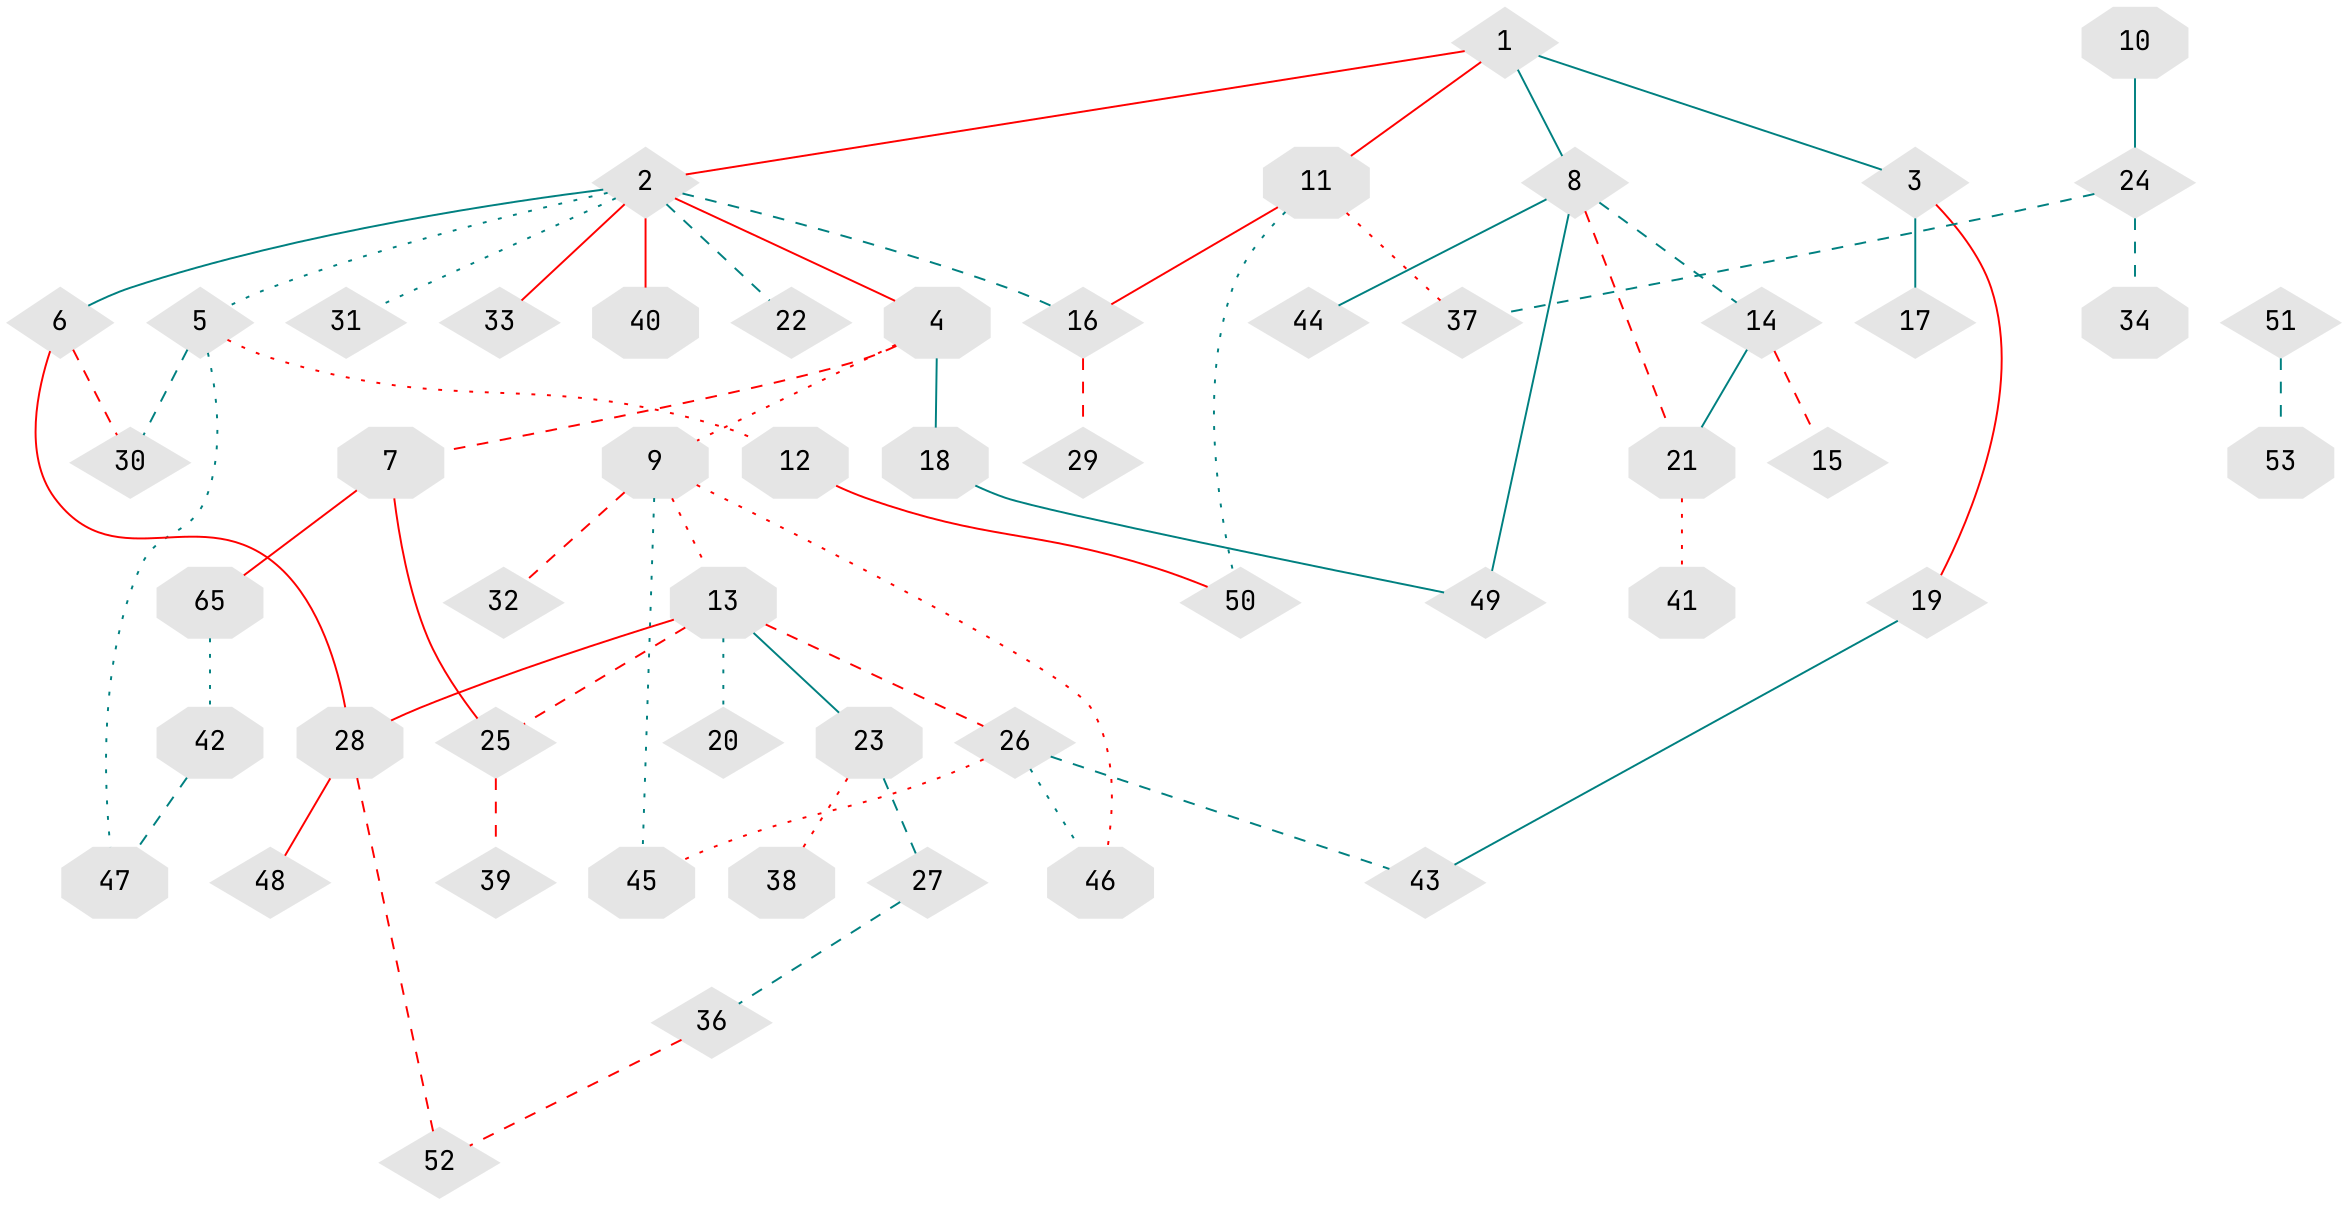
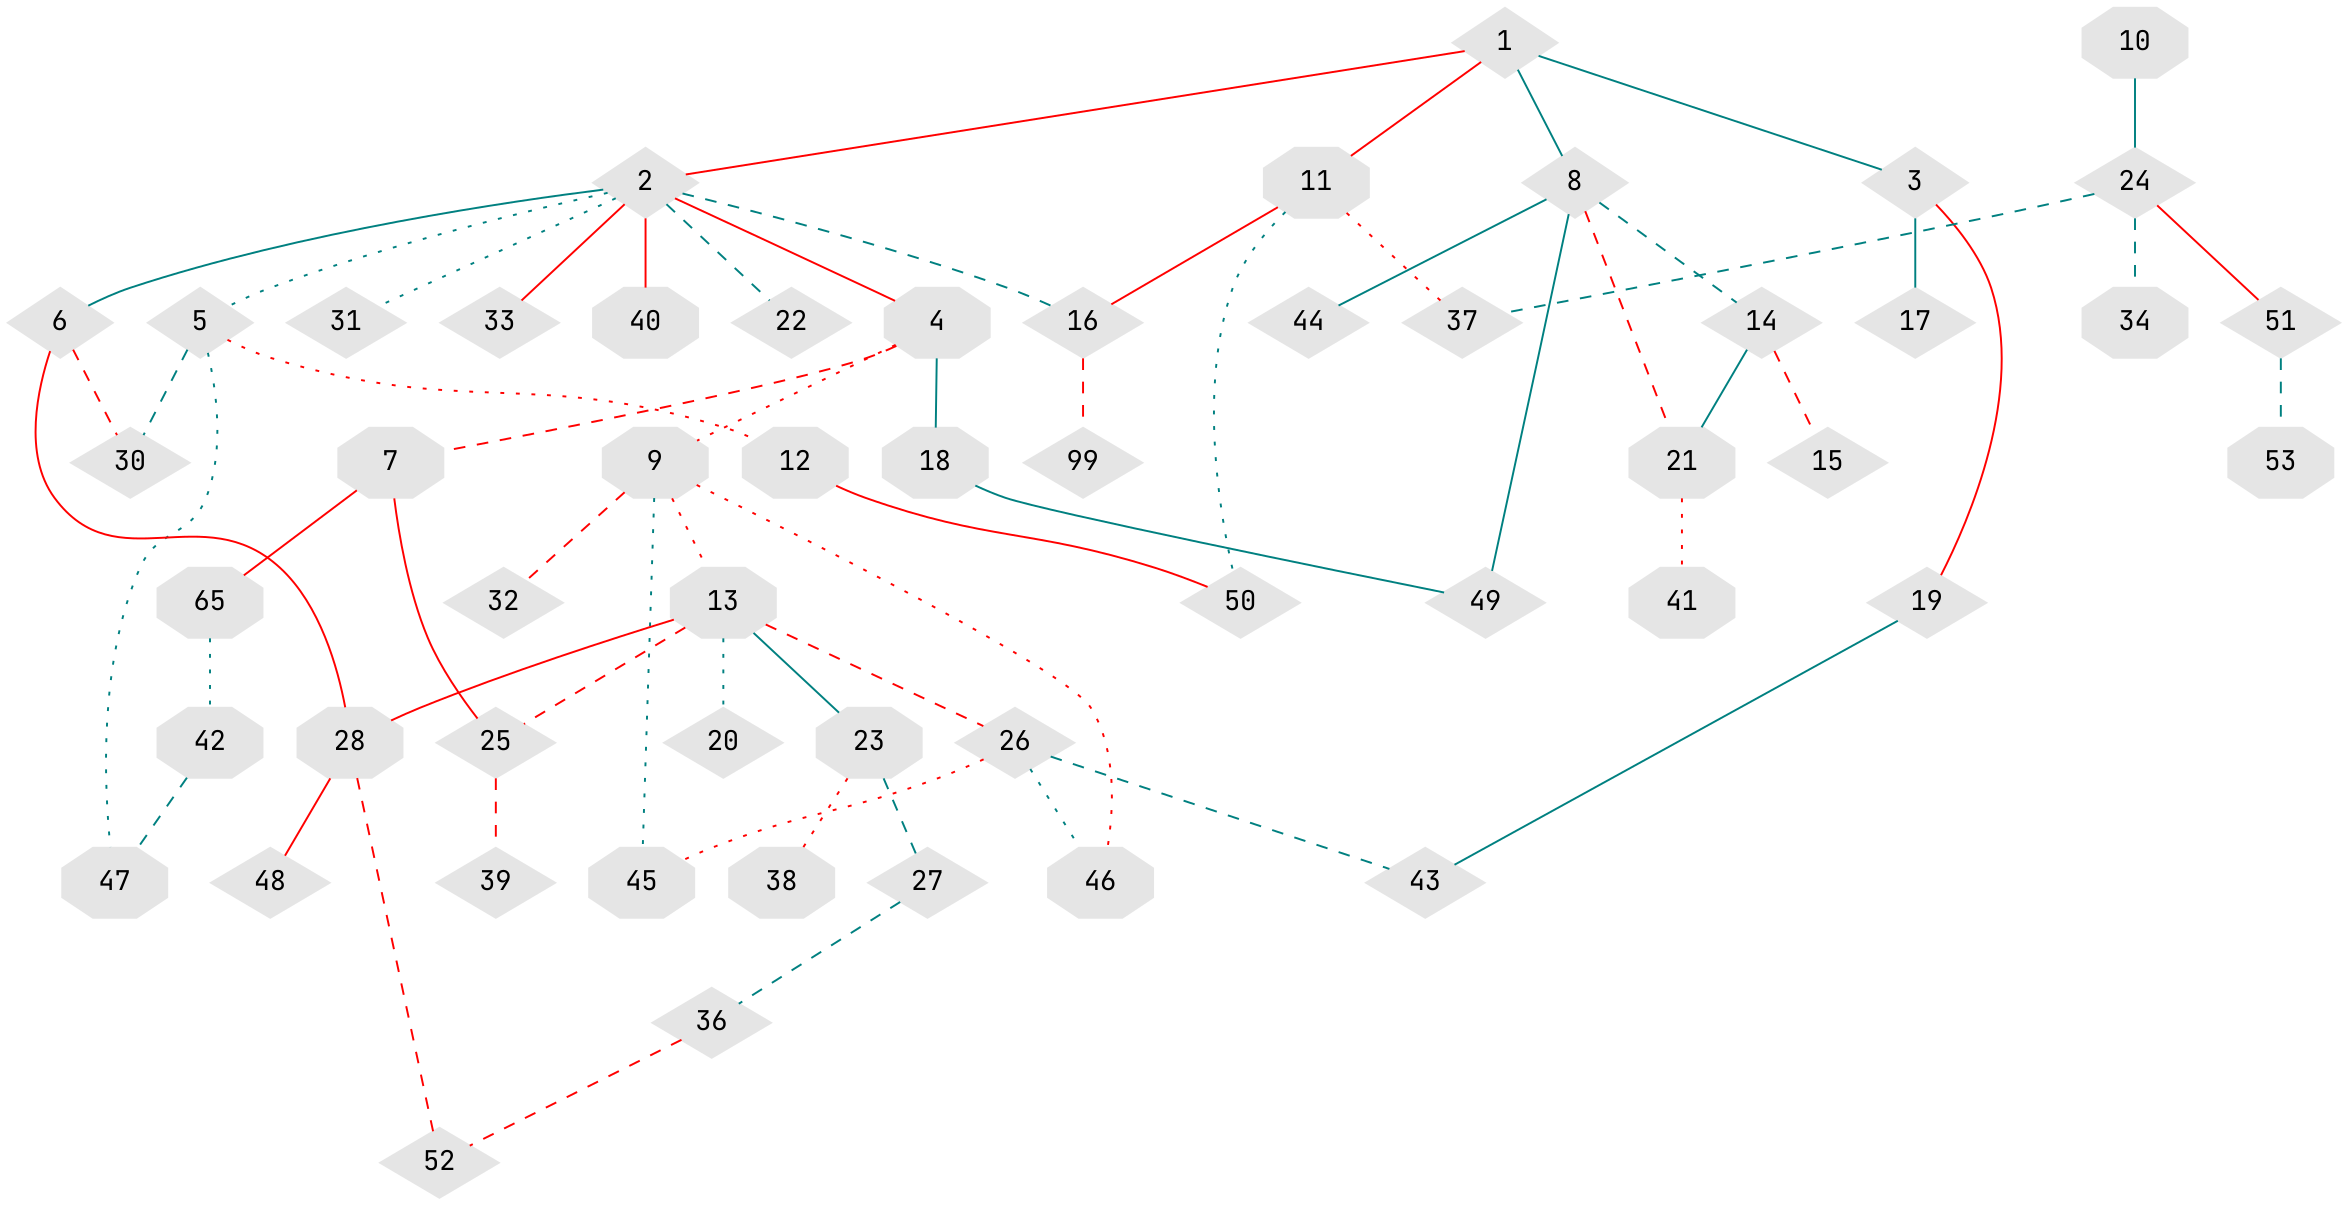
edge "24" -- "51": added
node "29": label "29" -> "99"
